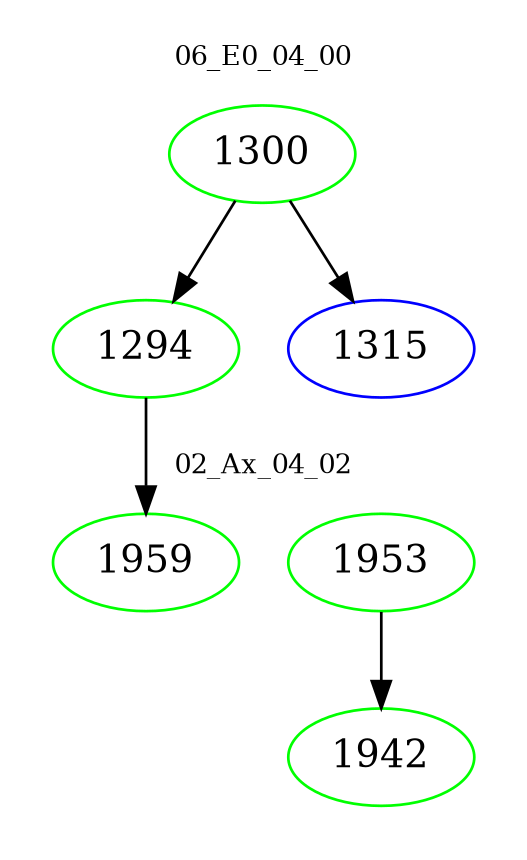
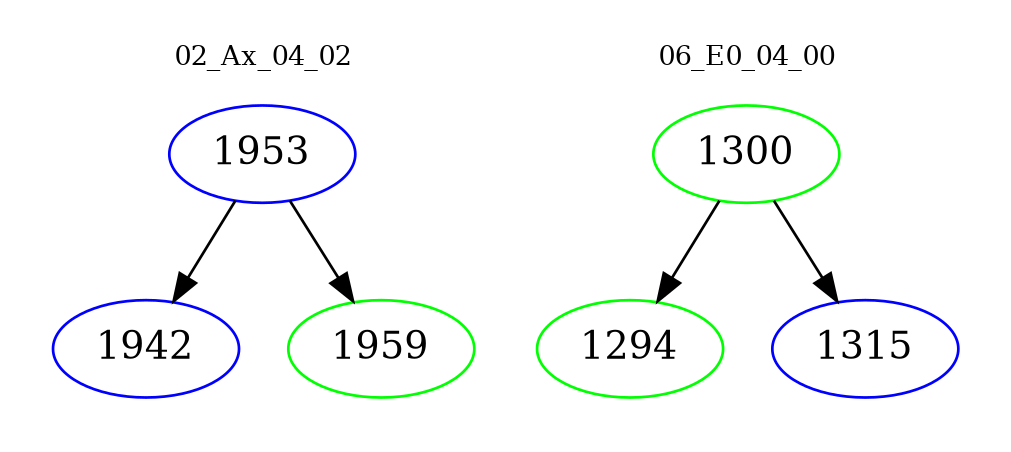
edge "1294" -> "1959": now "1953" -> "1959"
node "1953": color green -> blue
node "1942": color green -> blue
